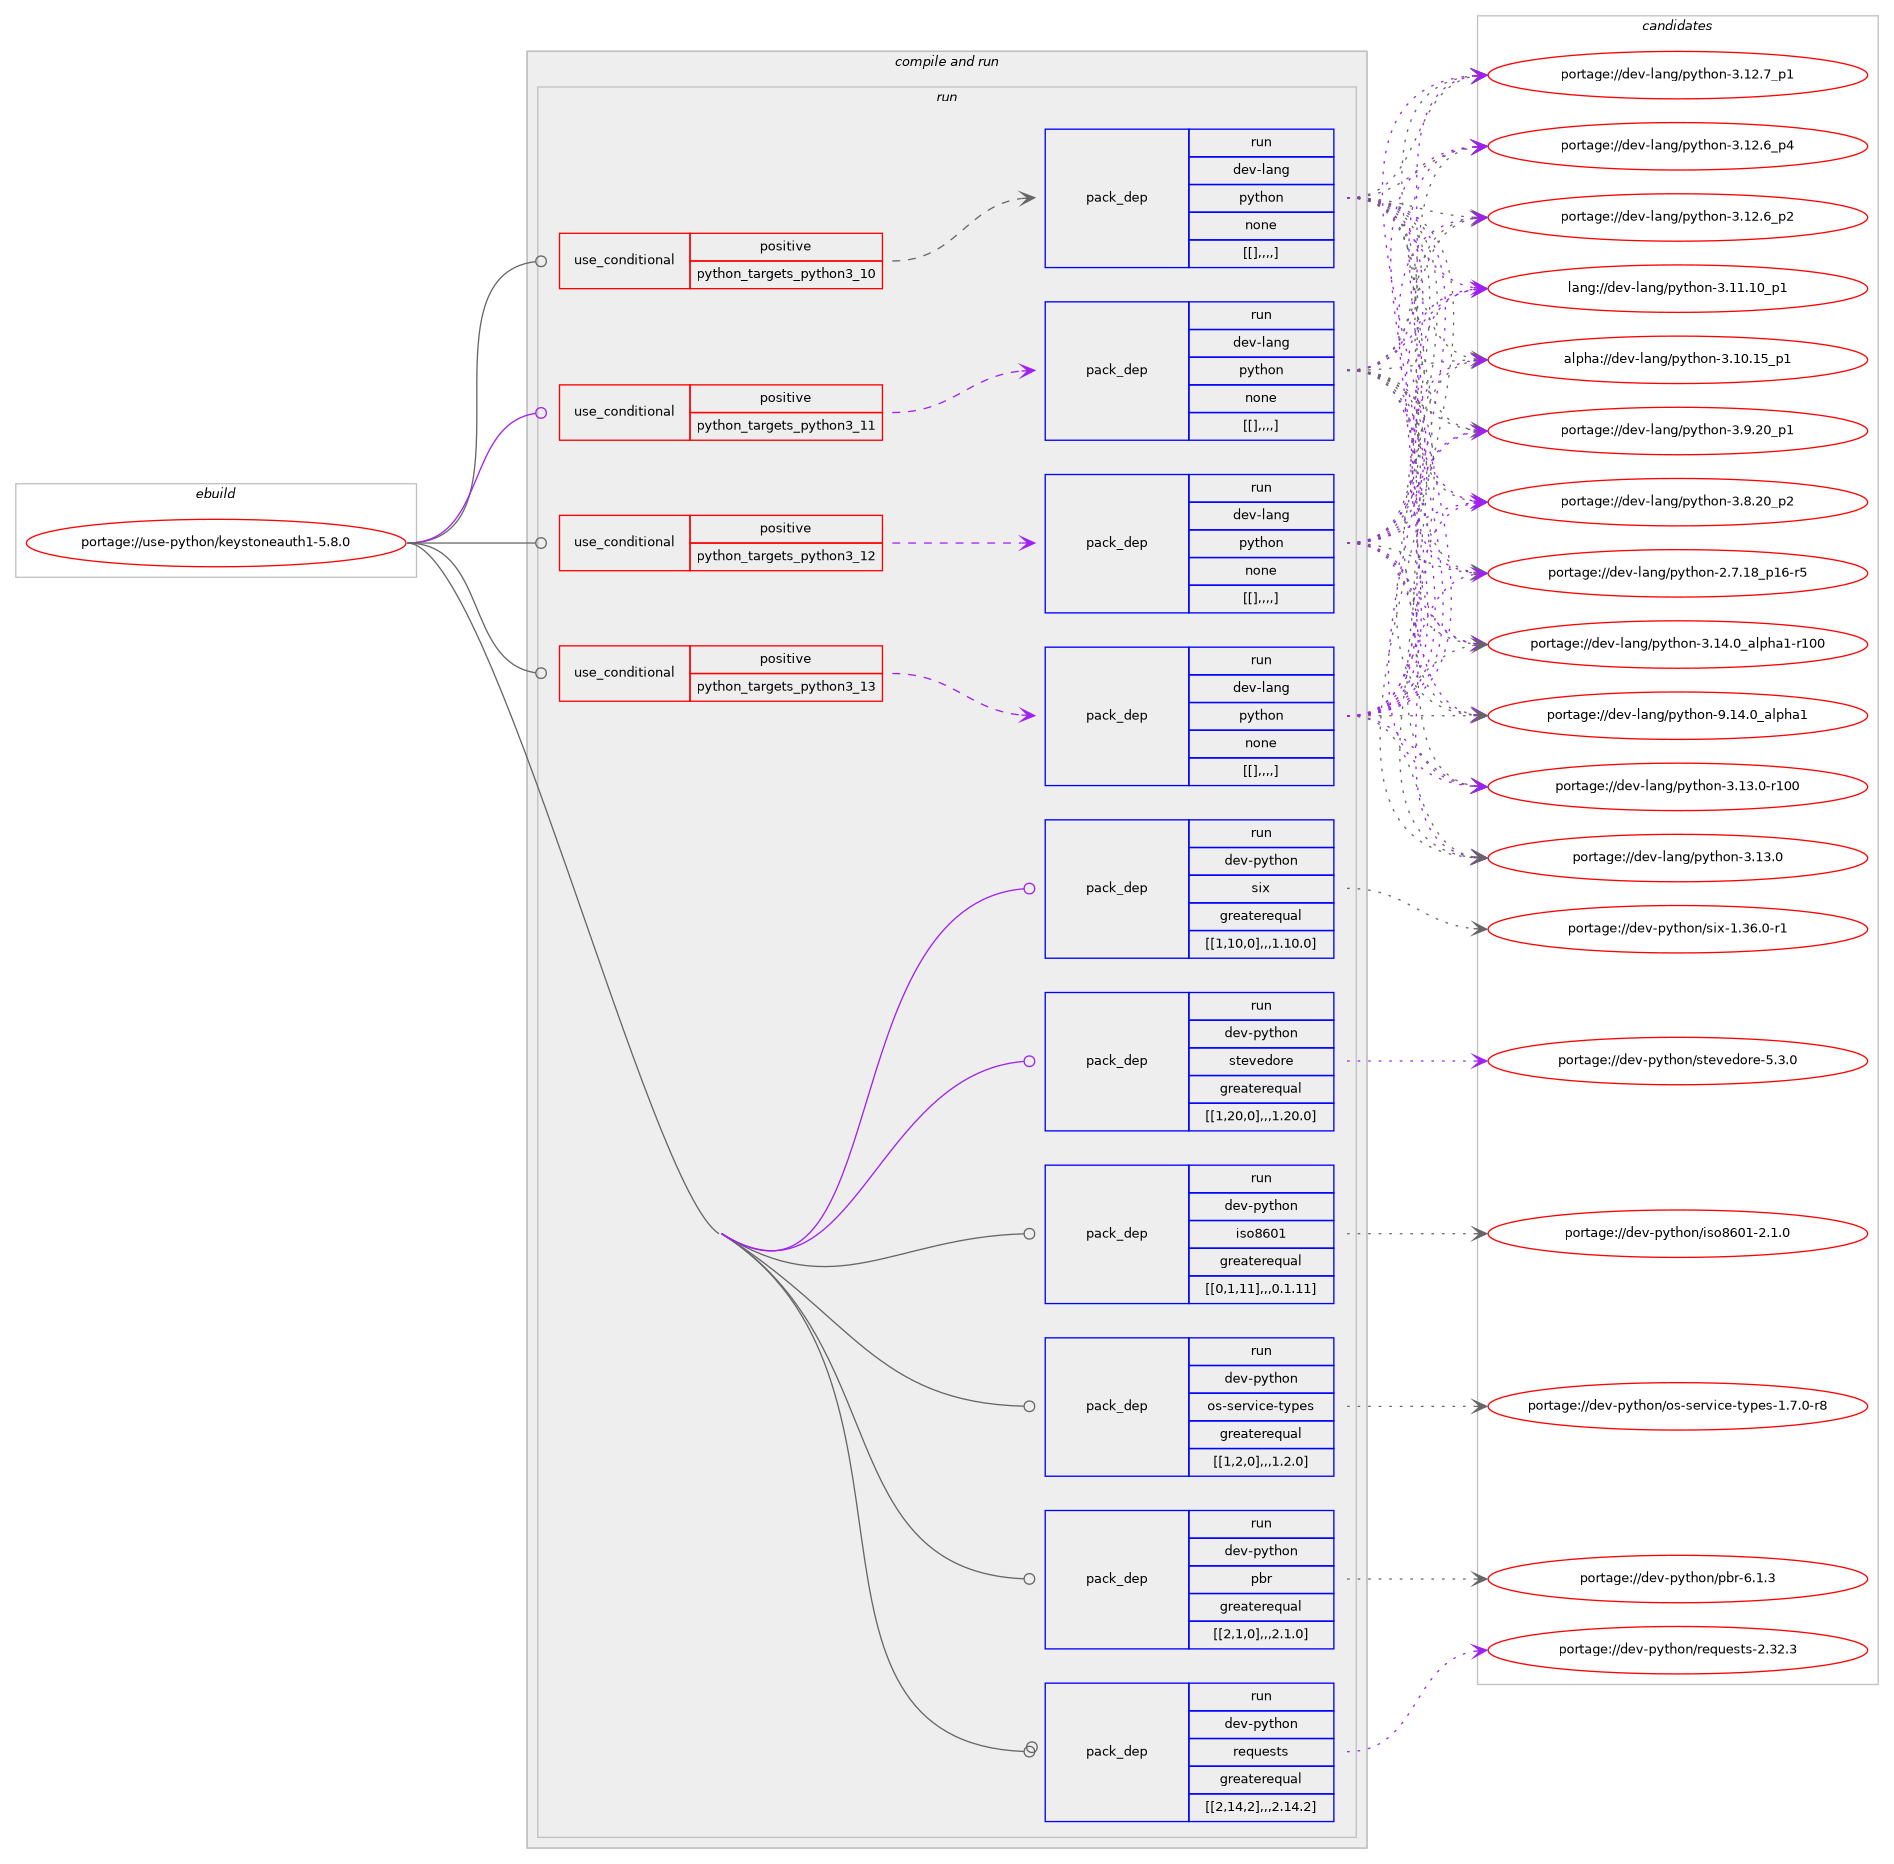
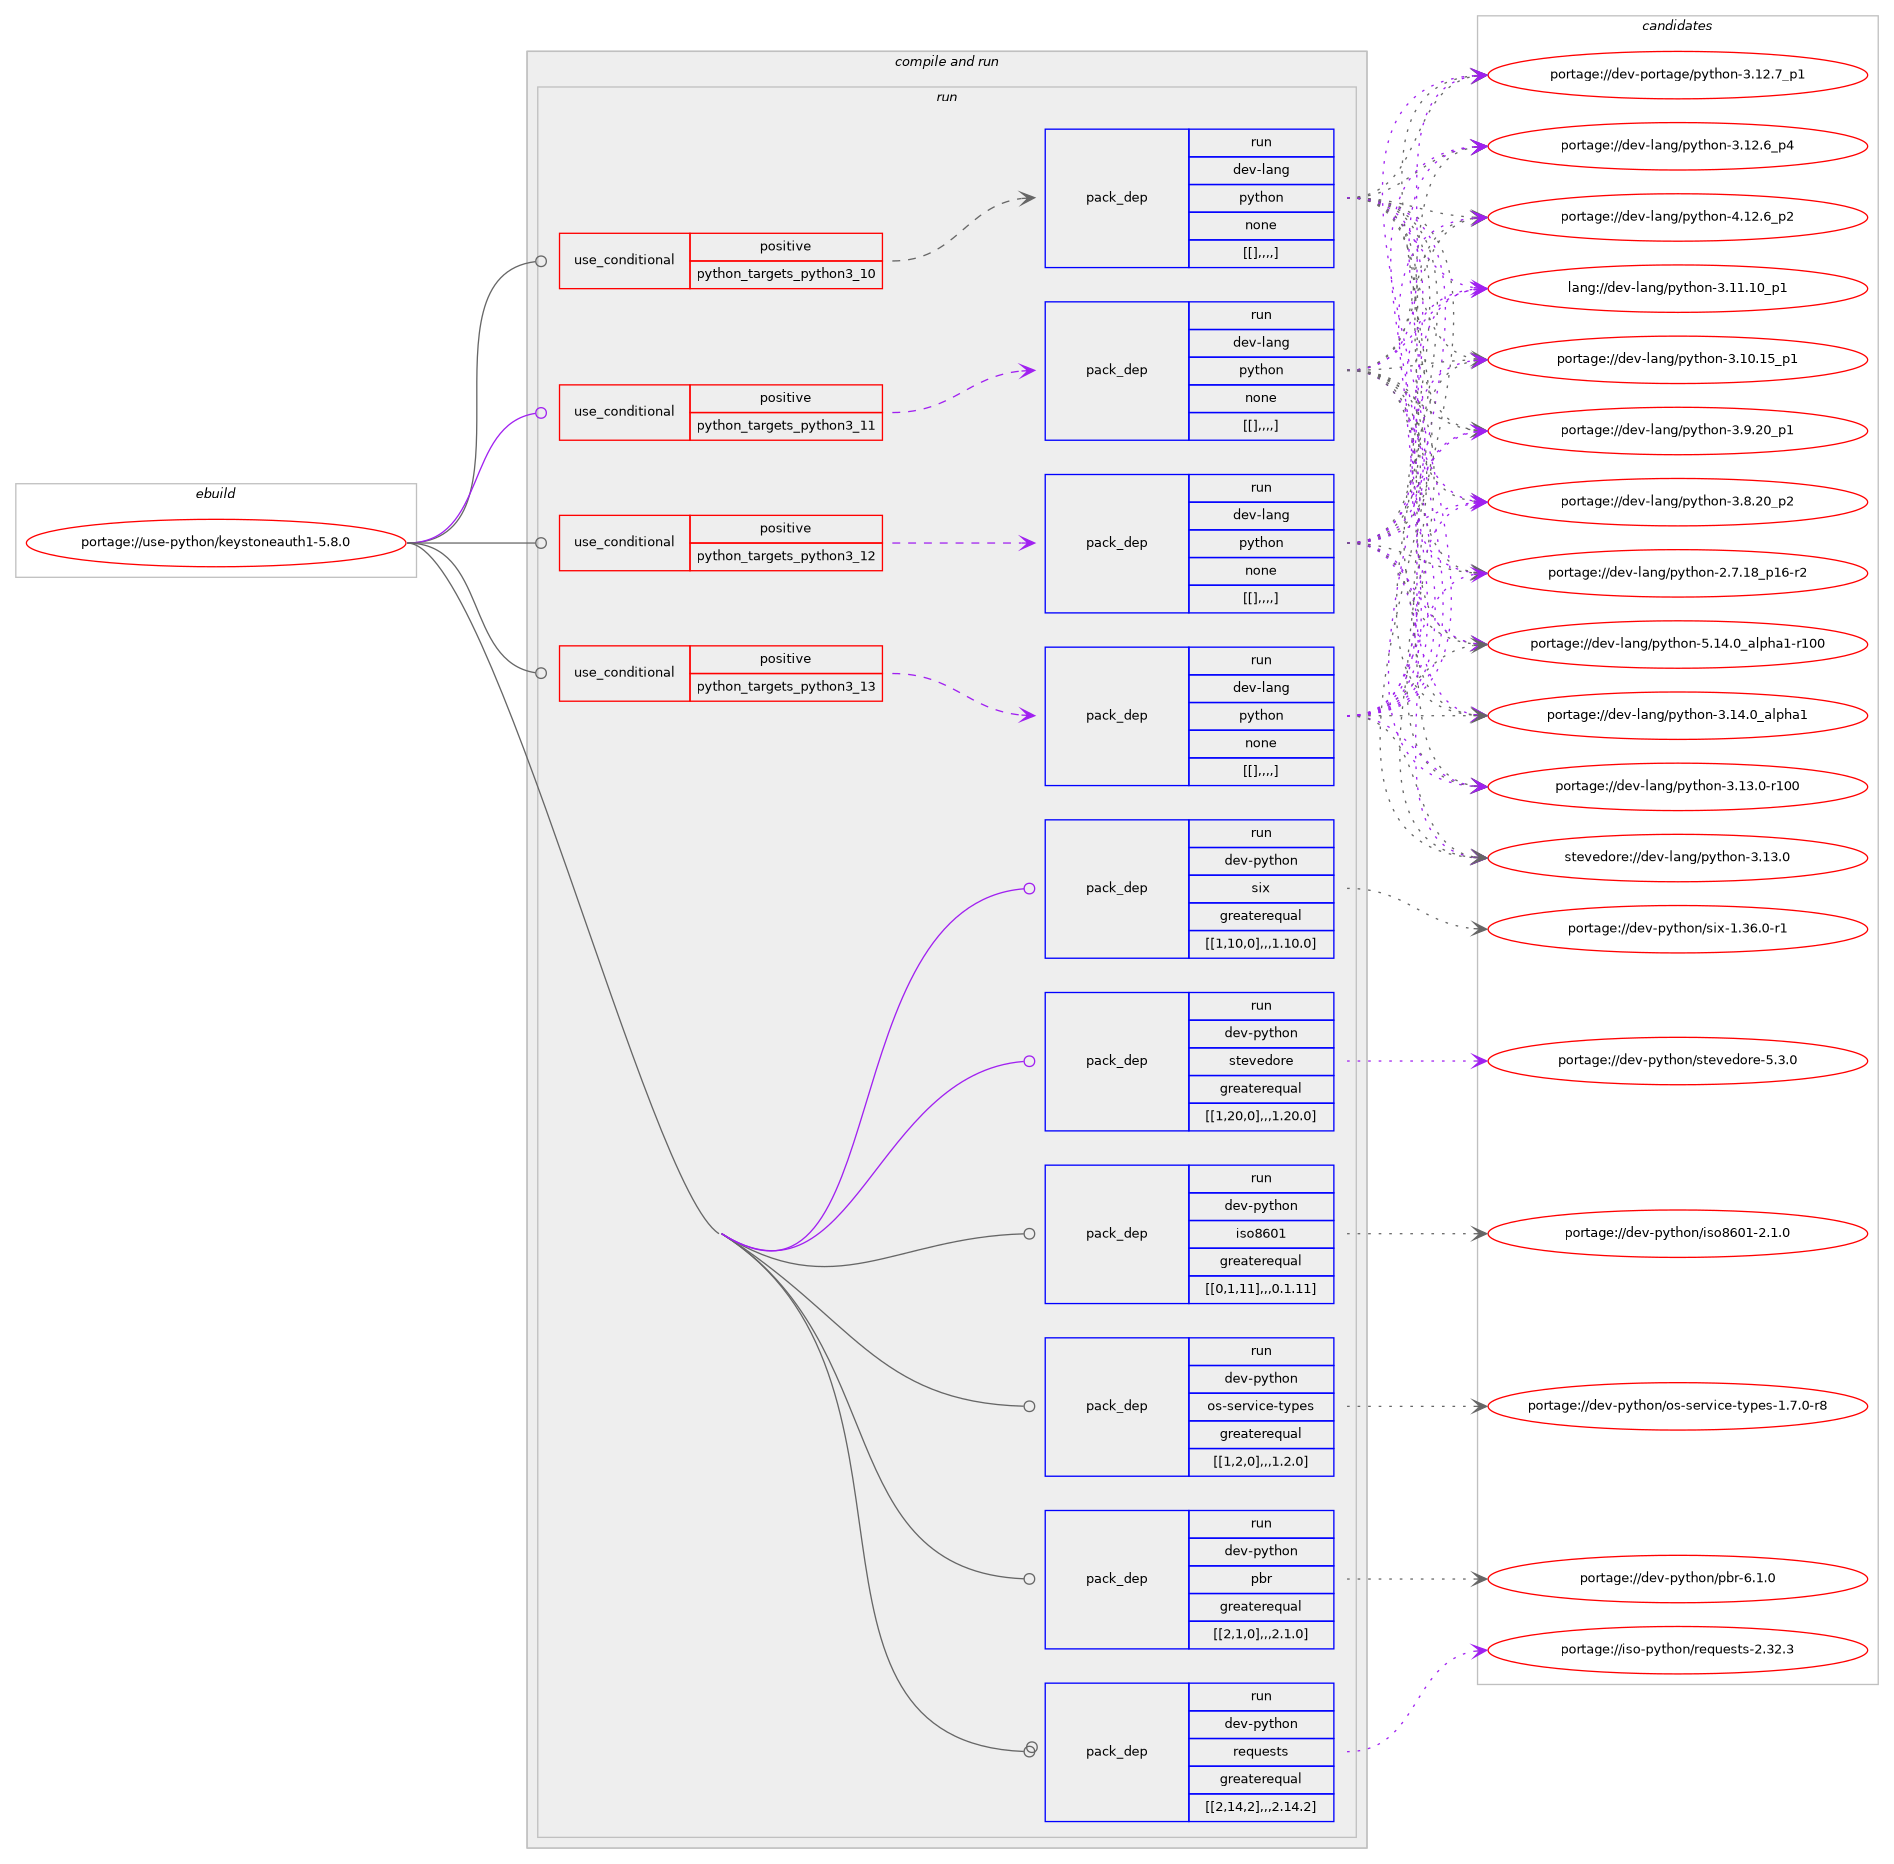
node "portage://dev-lang/python-3.12.7_p1": label "portage://dev-lang/python-3.12.7_p1" -> "portage://dev-portage/python-3.12.7_p1"
node "portage://dev-lang/python-3.12.6_p2": label "portage://dev-lang/python-3.12.6_p2" -> "portage://dev-lang/python-4.12.6_p2"
node "alpha://dev-lang/python-3.10.15_p1": label "alpha://dev-lang/python-3.10.15_p1" -> "portage://dev-lang/python-3.10.15_p1"
node "portage://dev-lang/python-2.7.18_p16-r5": label "portage://dev-lang/python-2.7.18_p16-r5" -> "portage://dev-lang/python-2.7.18_p16-r2"
node "portage://dev-lang/python-3.14.0_alpha1-r100": label "portage://dev-lang/python-3.14.0_alpha1-r100" -> "portage://dev-lang/python-5.14.0_alpha1-r100"
node "portage://dev-lang/python-9.14.0_alpha1": label "portage://dev-lang/python-9.14.0_alpha1" -> "portage://dev-lang/python-3.14.0_alpha1"
node "portage://dev-lang/python-3.13.0": label "portage://dev-lang/python-3.13.0" -> "stevedore://dev-lang/python-3.13.0"
node "portage://dev-python/pbr-6.1.3": label "portage://dev-python/pbr-6.1.3" -> "portage://dev-python/pbr-6.1.0"
node "portage://dev-python/requests-2.32.3": label "portage://dev-python/requests-2.32.3" -> "portage://iso-python/requests-2.32.3"
